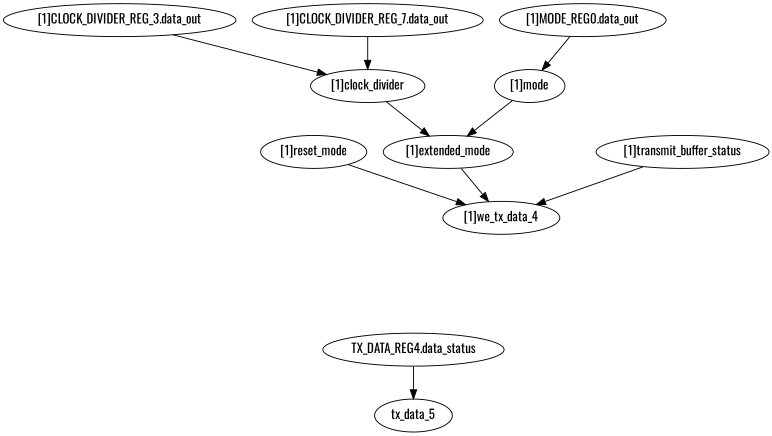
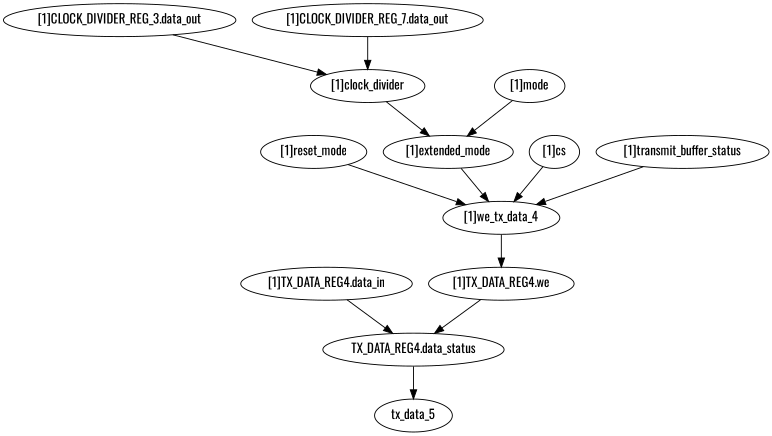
node "[1]MODE_REG0.data_out": removed
node "[1]cs": added
node "[1]TX_DATA_REG4.data_in": added
node "[1]TX_DATA_REG4.we": added
